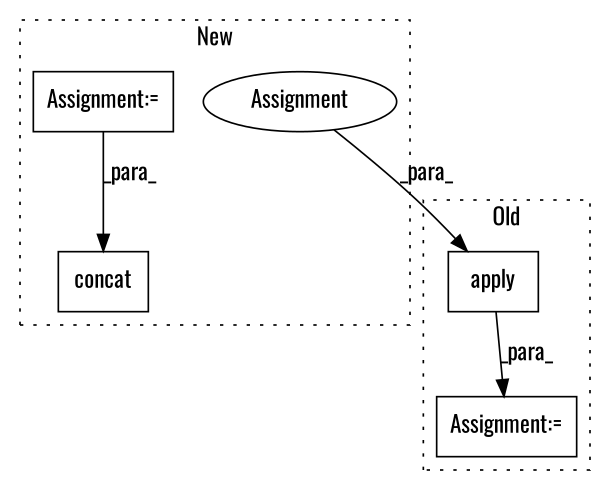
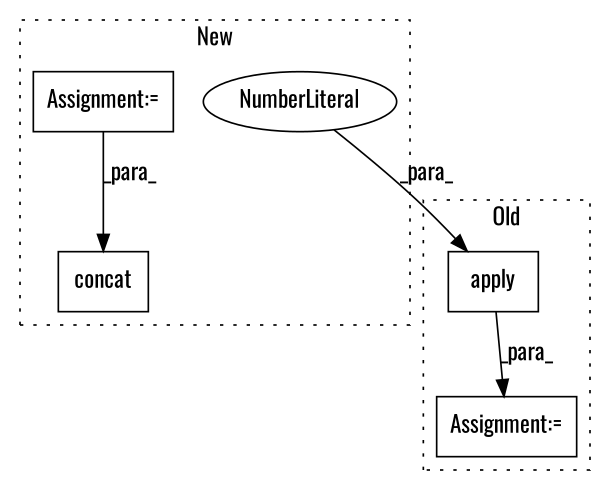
node "Assignment": label "Assignment" -> "NumberLiteral"
